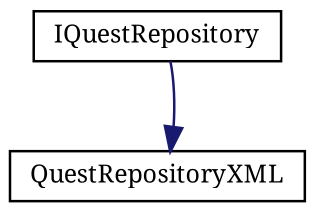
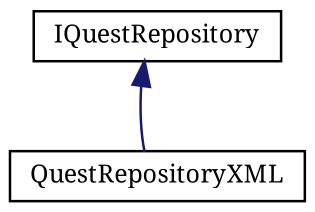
edge "IQuestRepository" -> "QuestRepositoryXML": reversed
